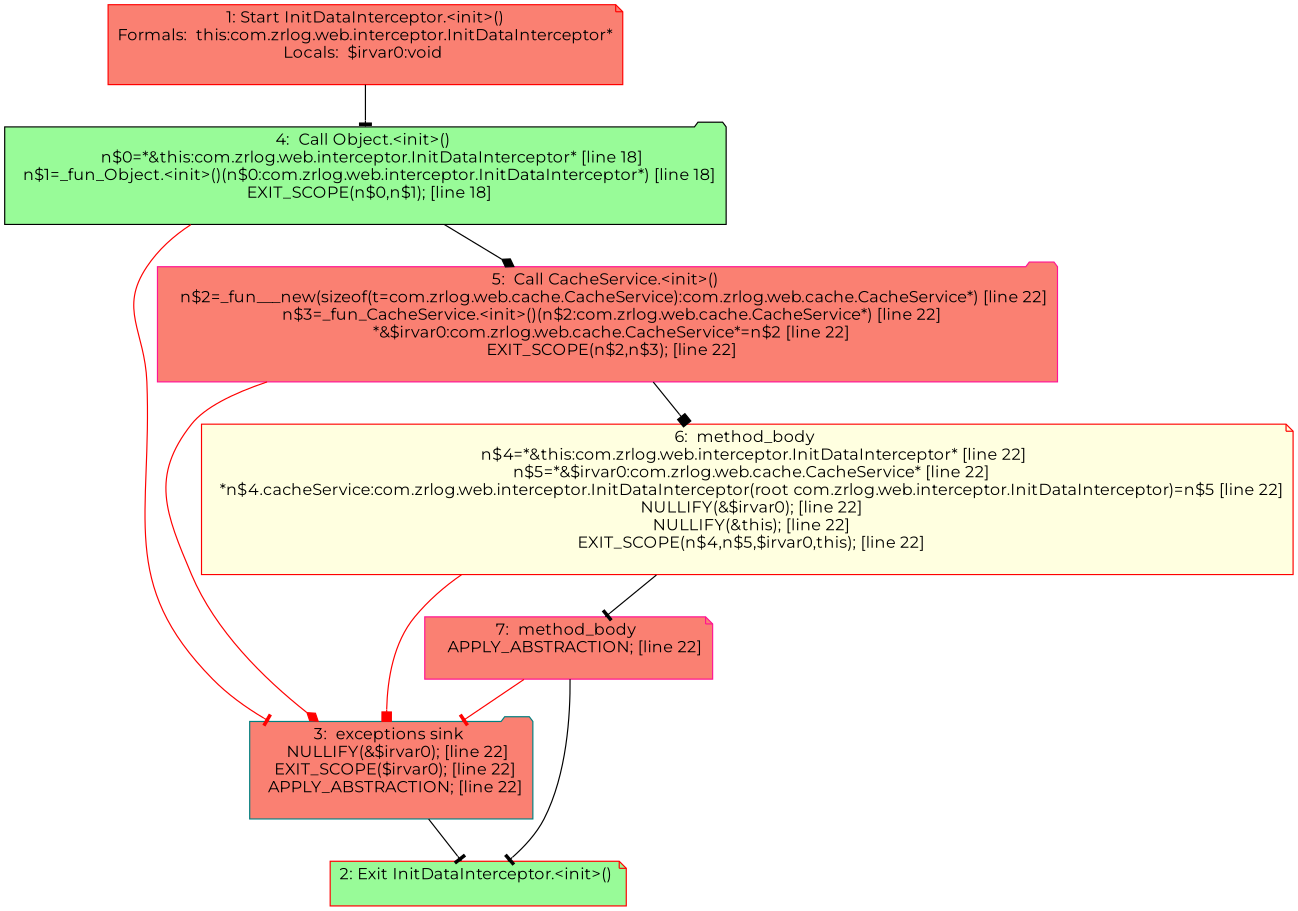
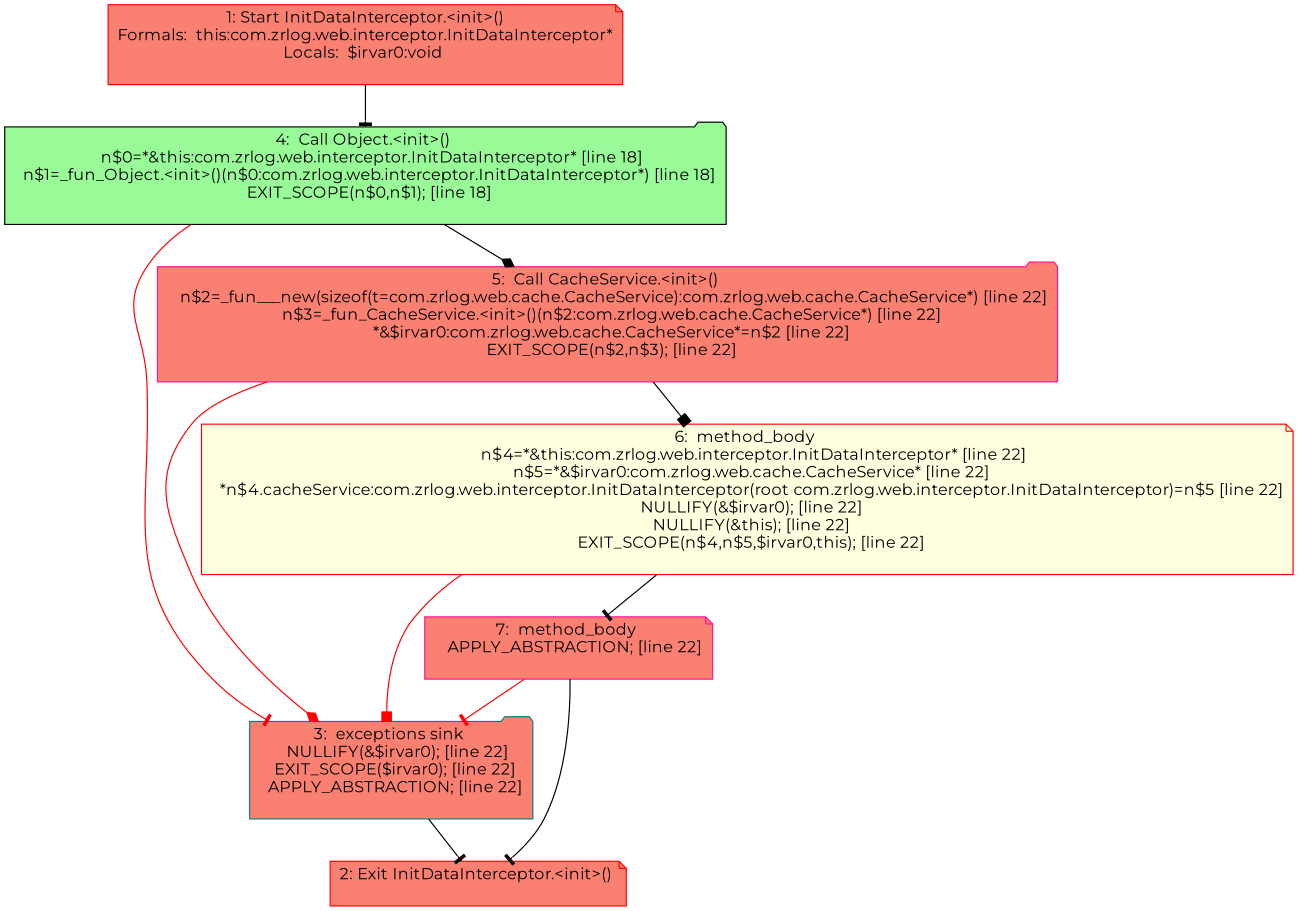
node "2: Exit InitDataInterceptor.<init>()": fillcolor palegreen -> salmon
